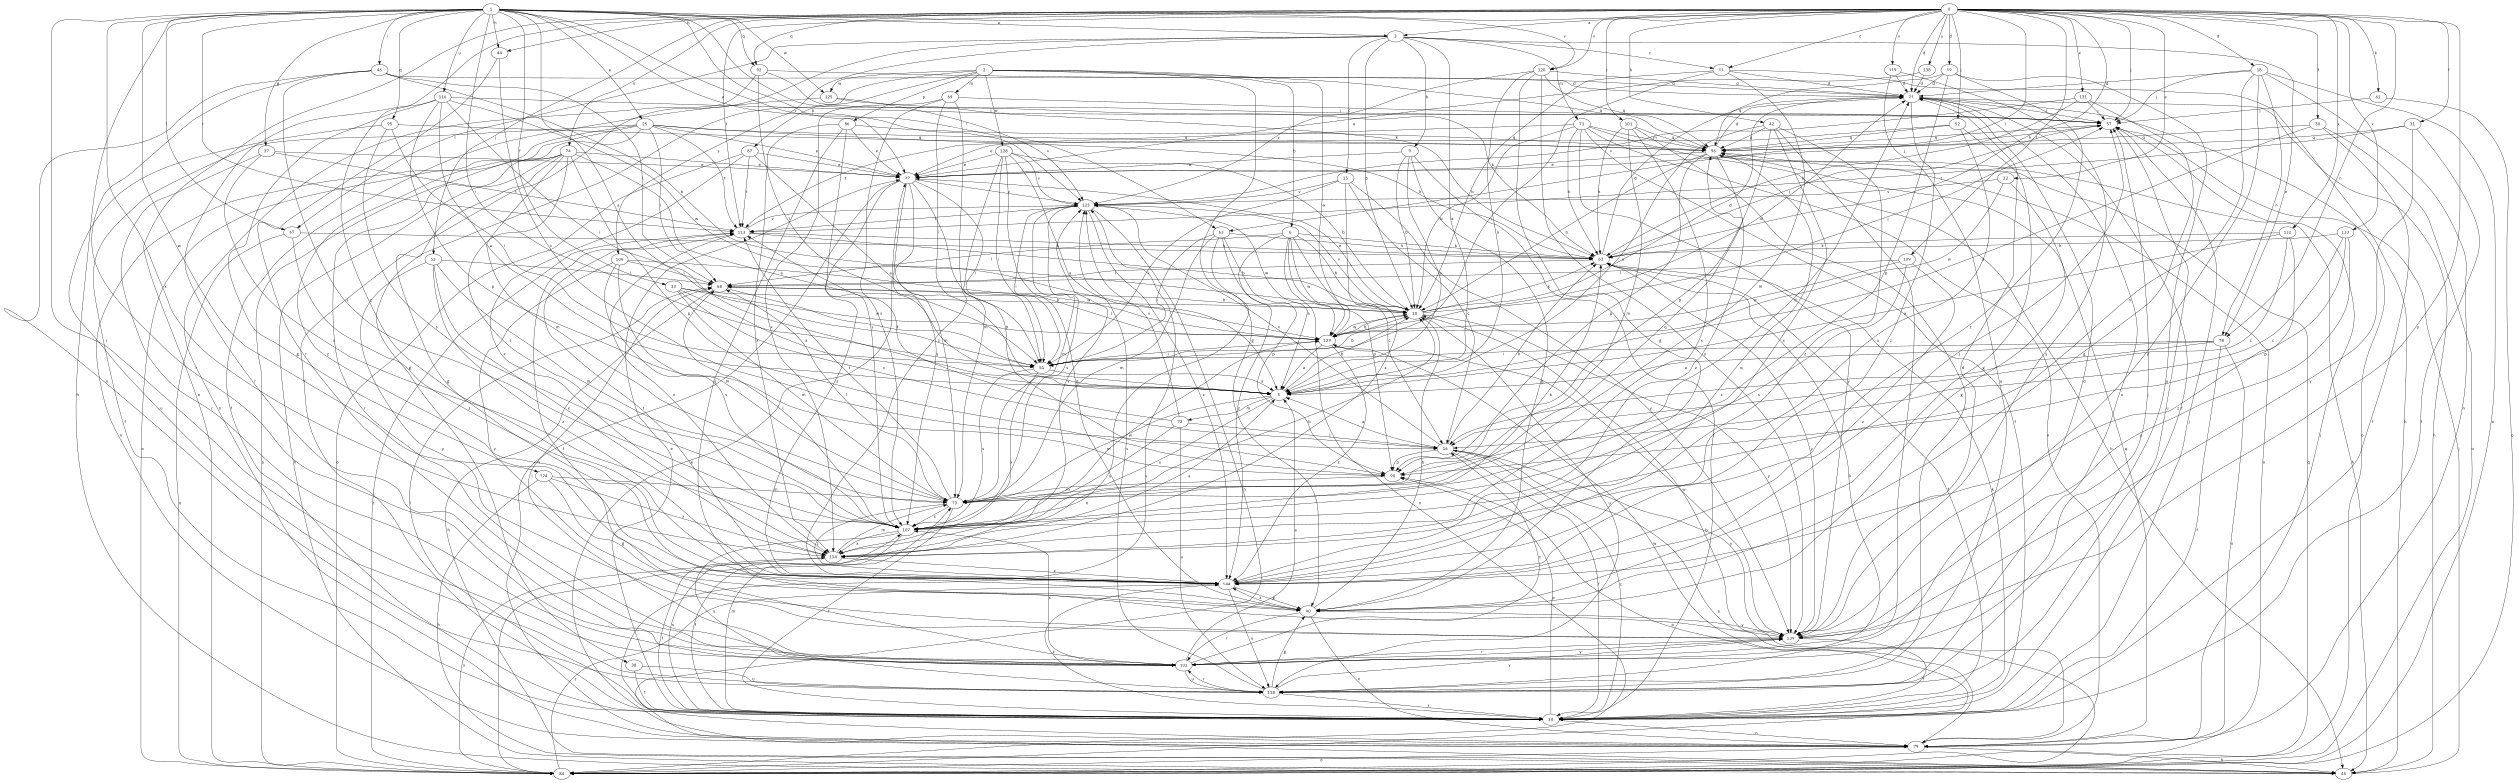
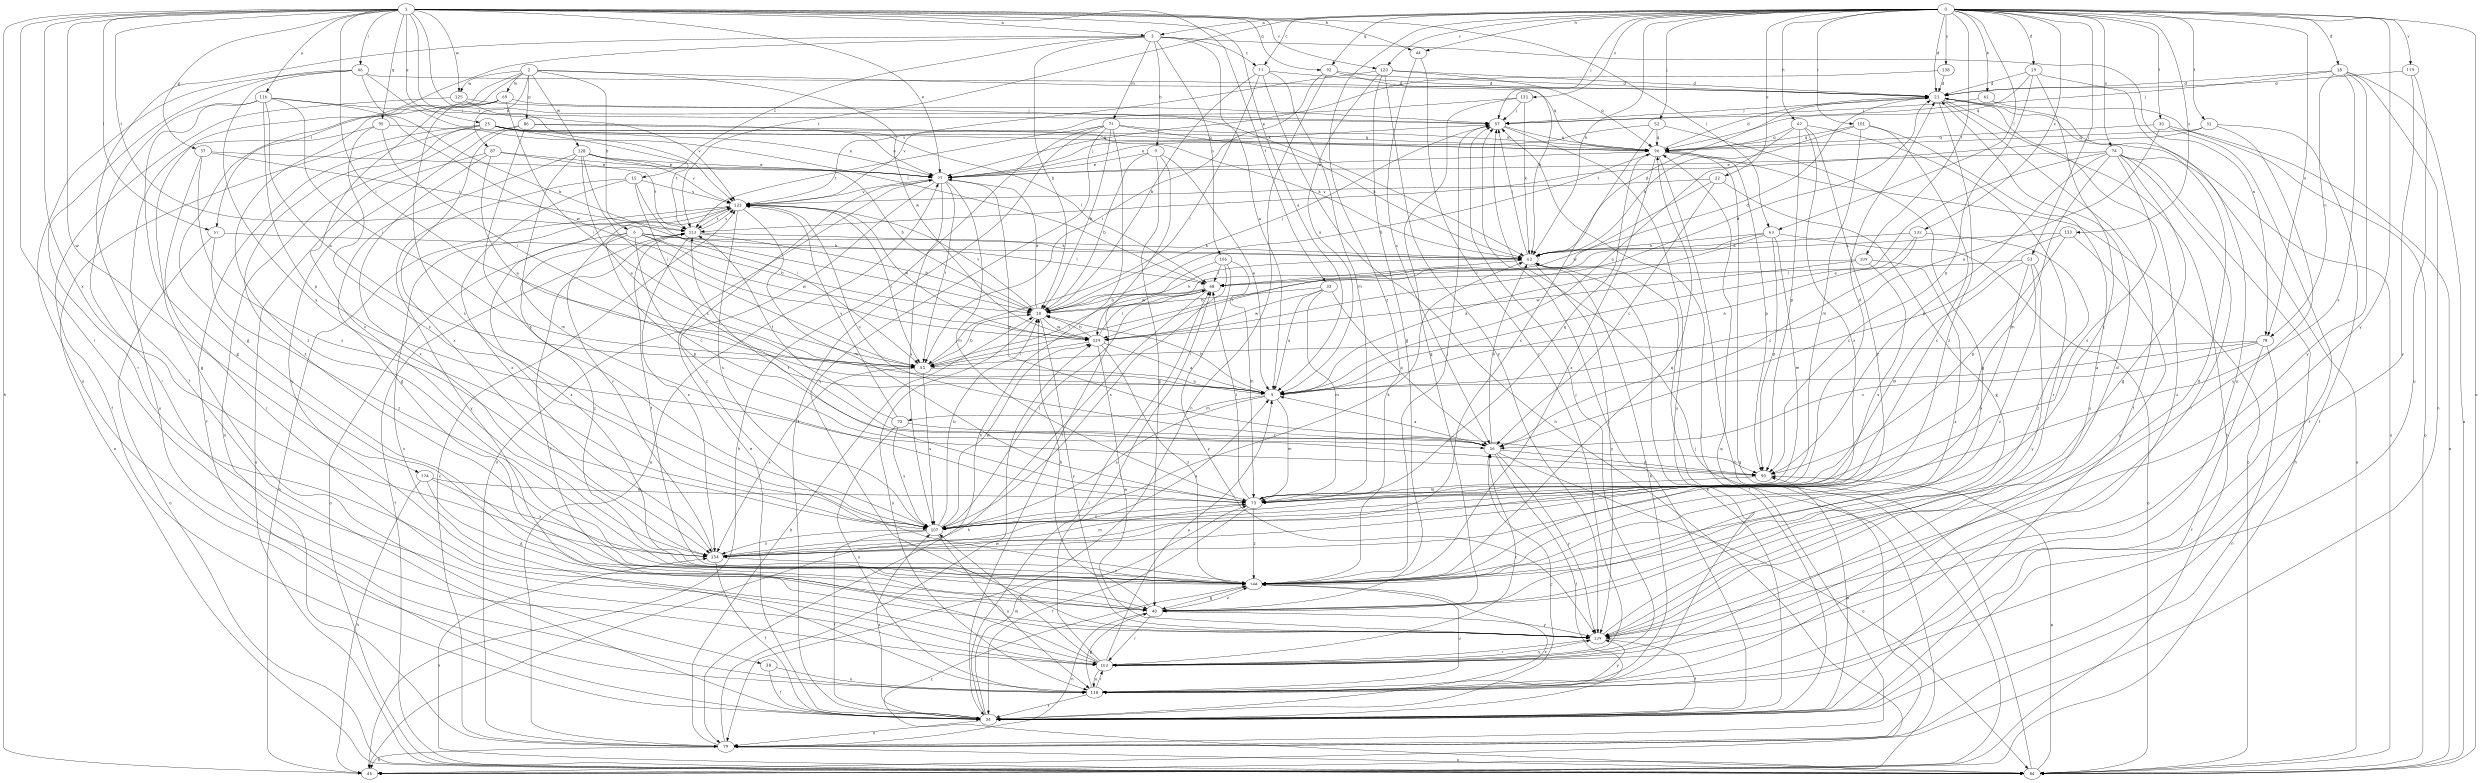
edge "22" -> "16": added, label "c"
